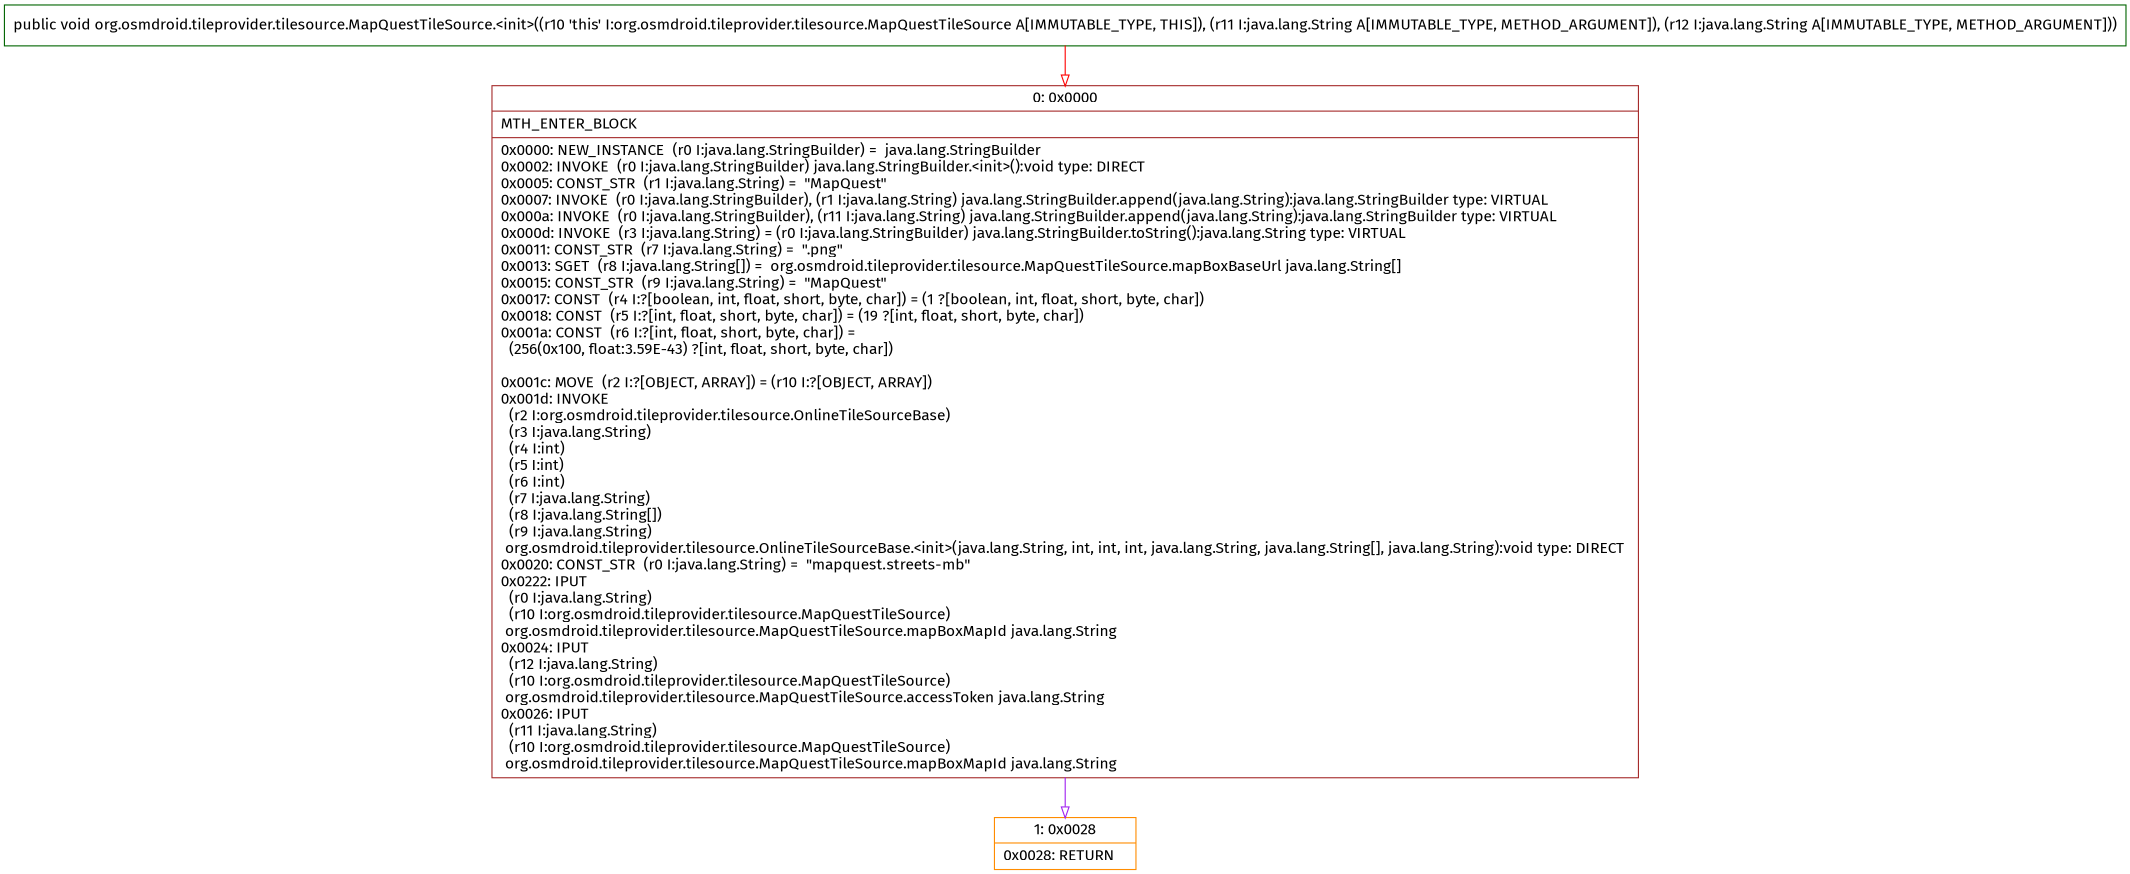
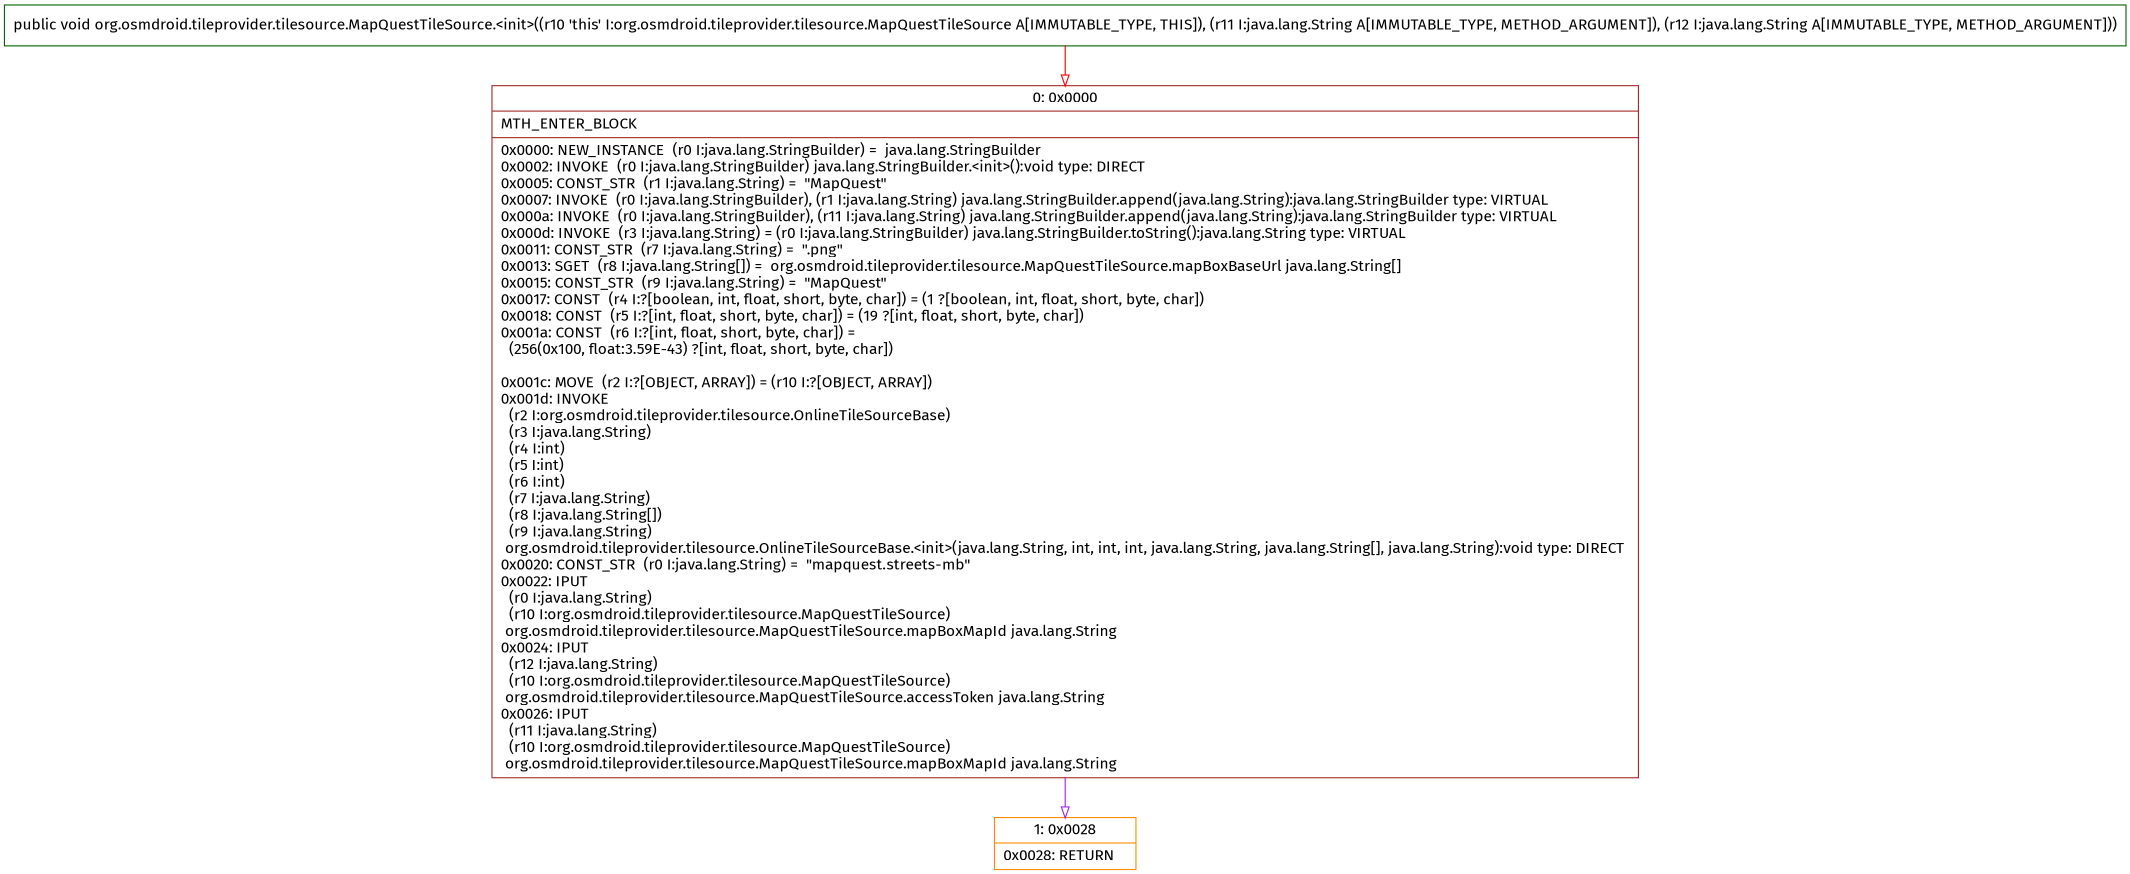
node "0: 0x0000": text "0x0222: IPUT" -> "0x0022: IPUT"
